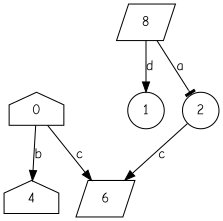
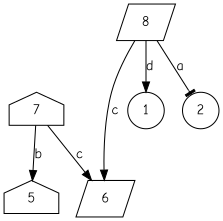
node "0": label "0" -> "7"
edge "2" -> "6": now "8" -> "6"
node "4": label "4" -> "5"
